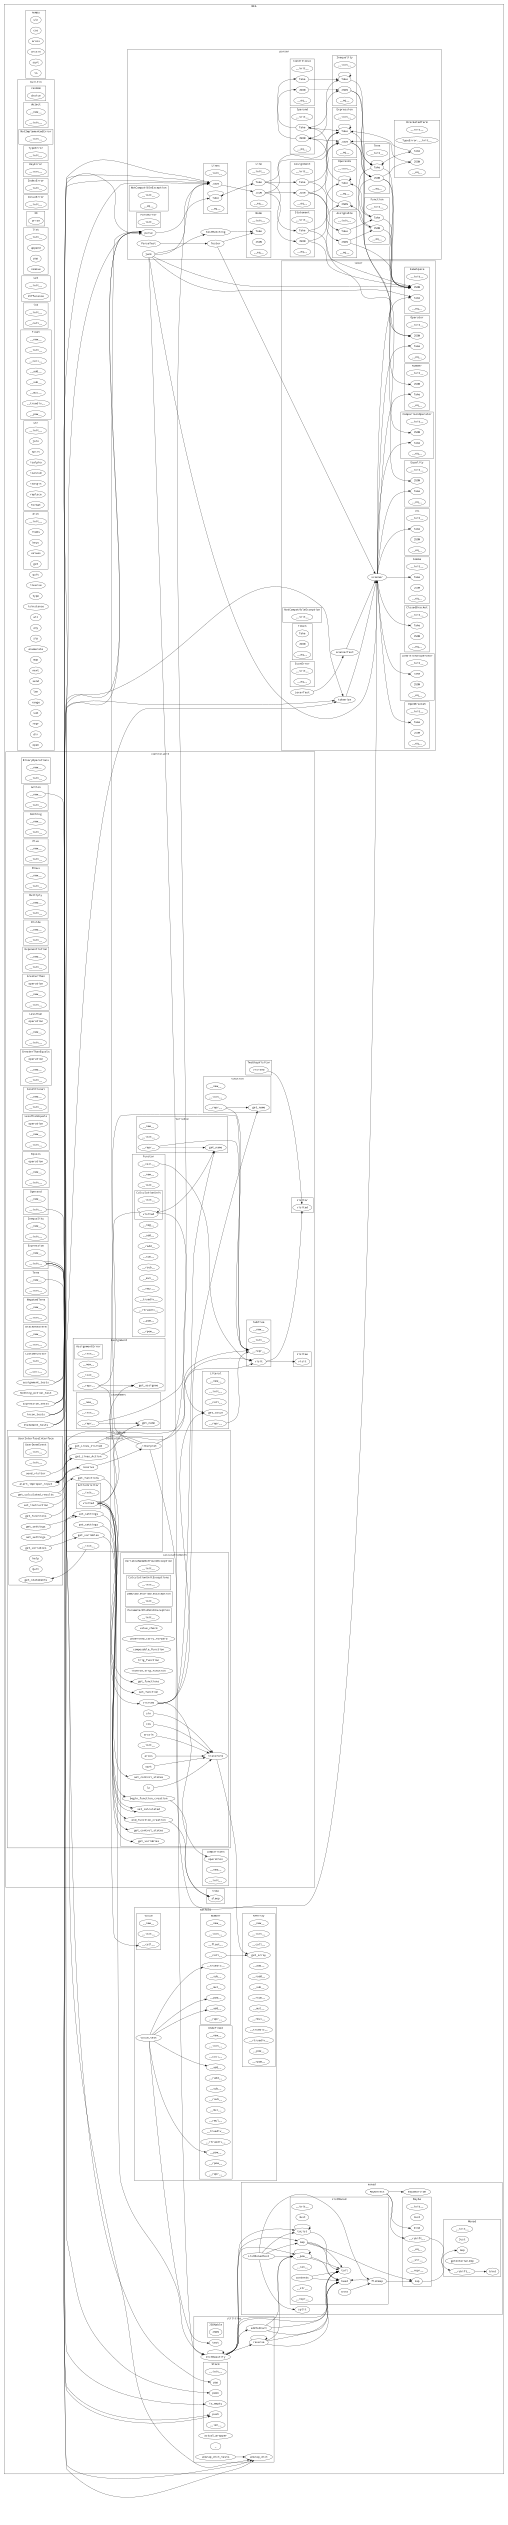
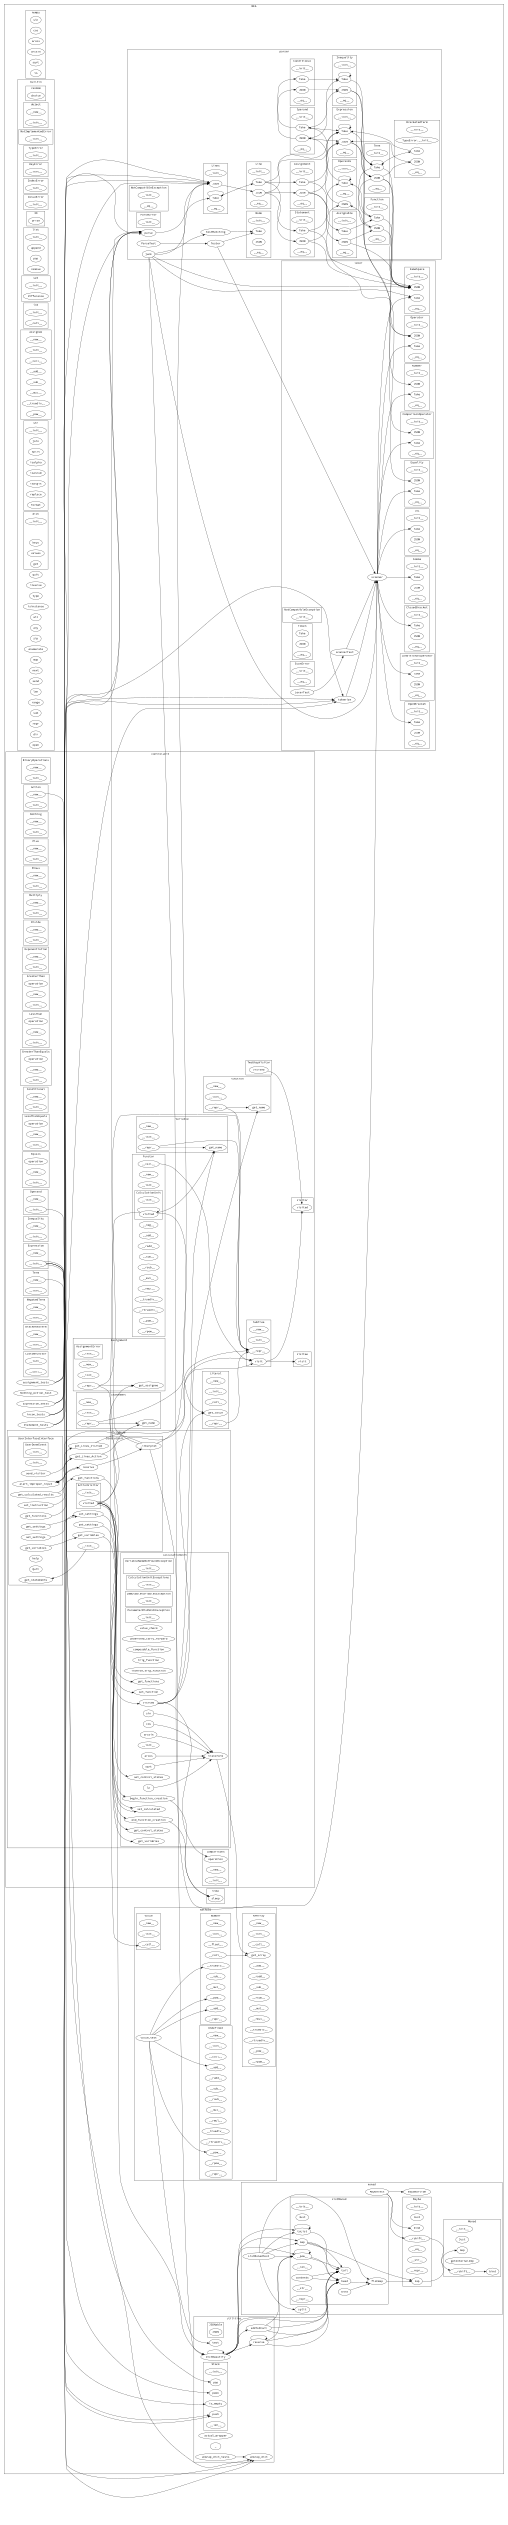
cluster "float": label "float" -> "assignee"
node "items": removed
edge "assignment_tests" -> "tokenize": added
edge "flatmap" -> "head": reversed
